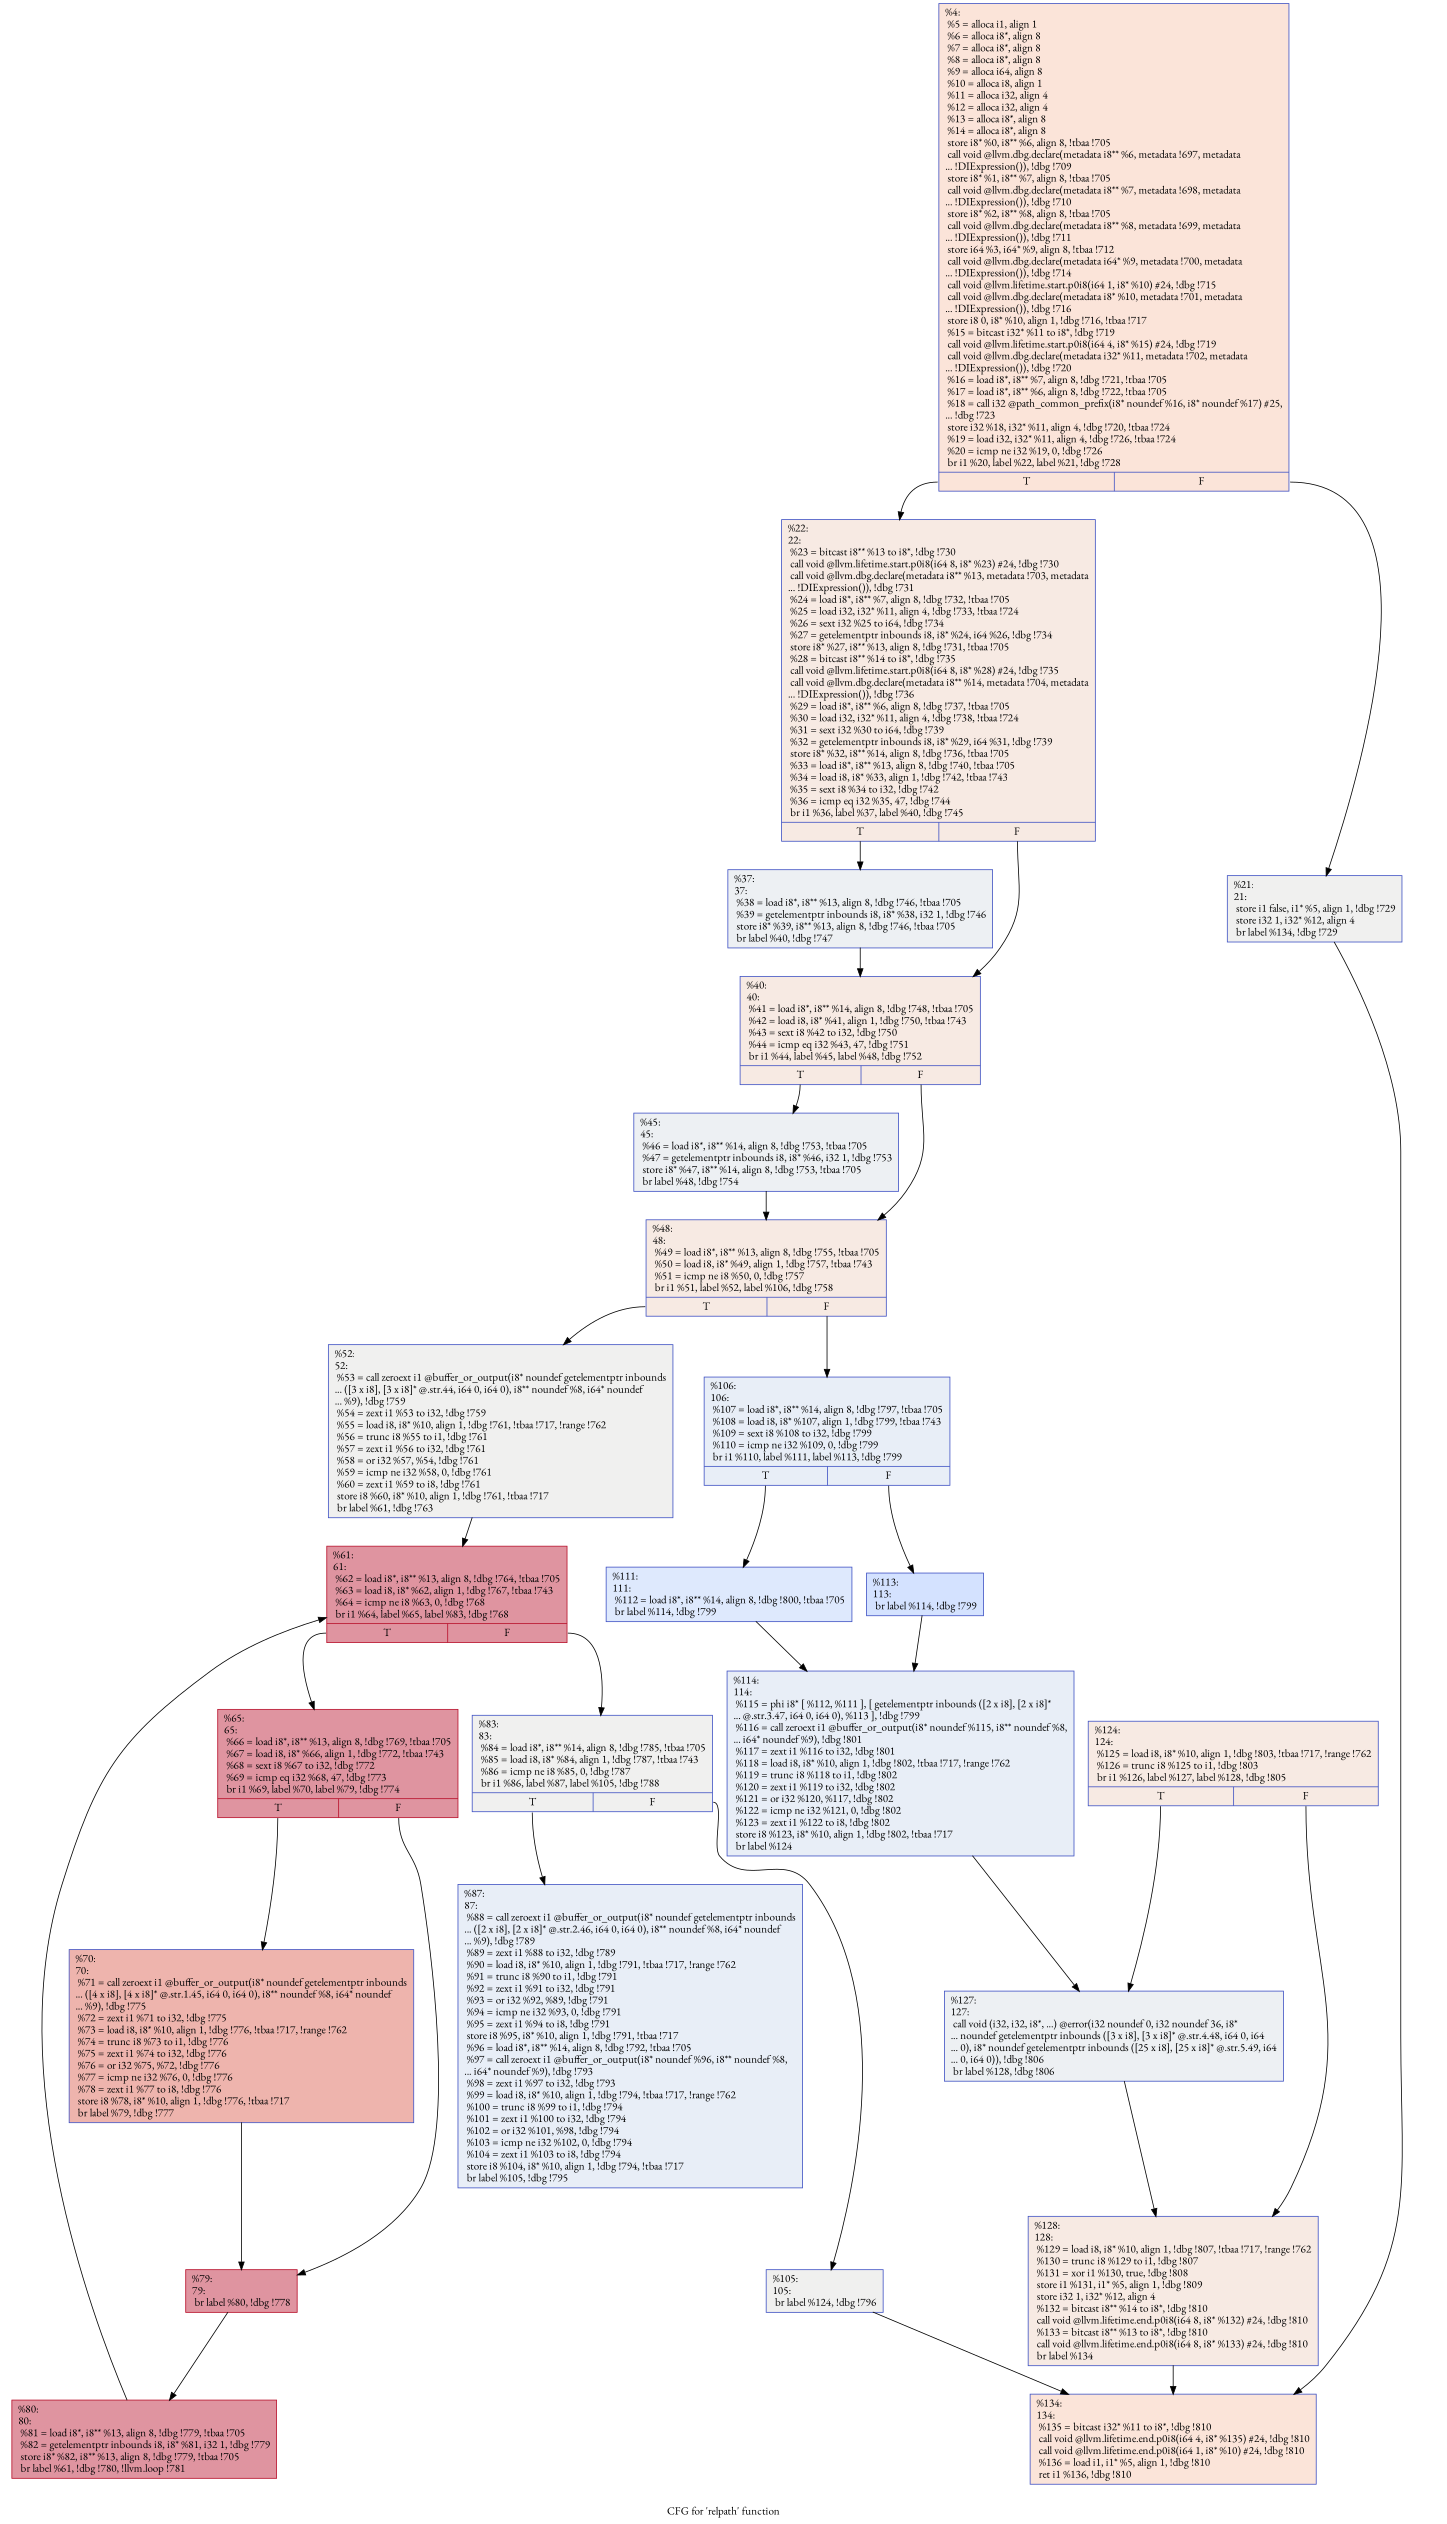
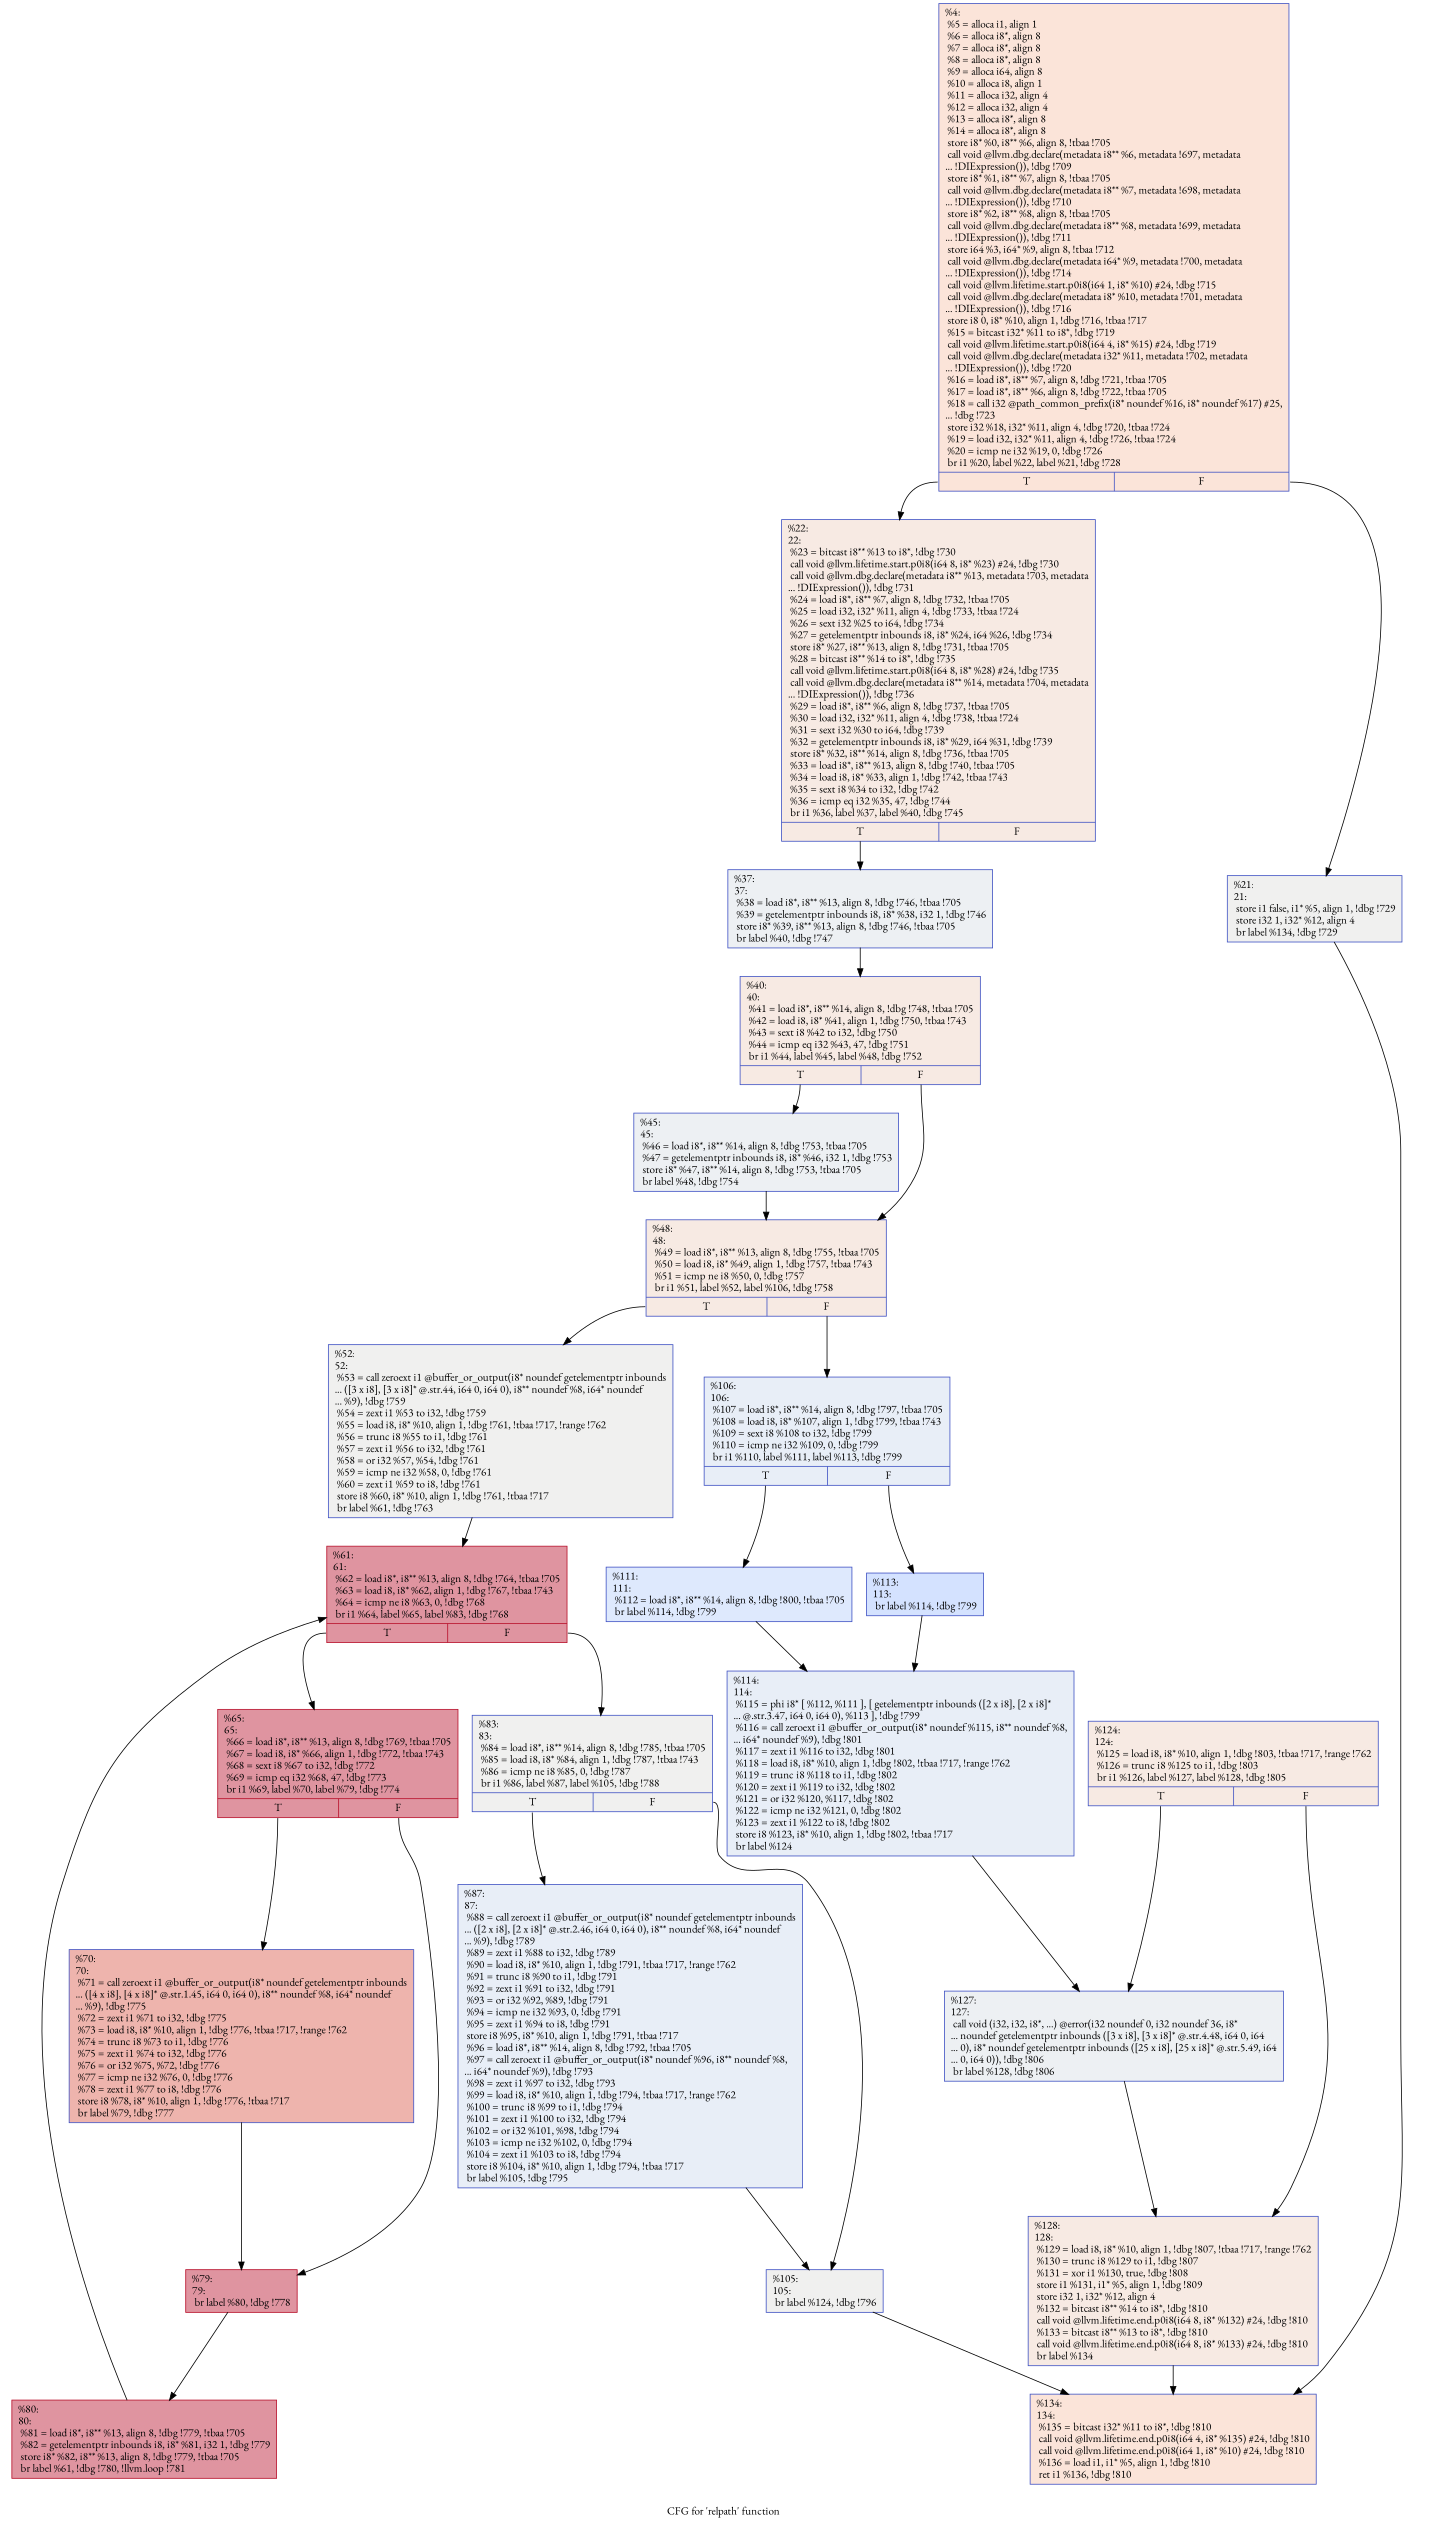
edge "%22:" -> "%40:": removed
edge "%87:" -> "%105:": added
